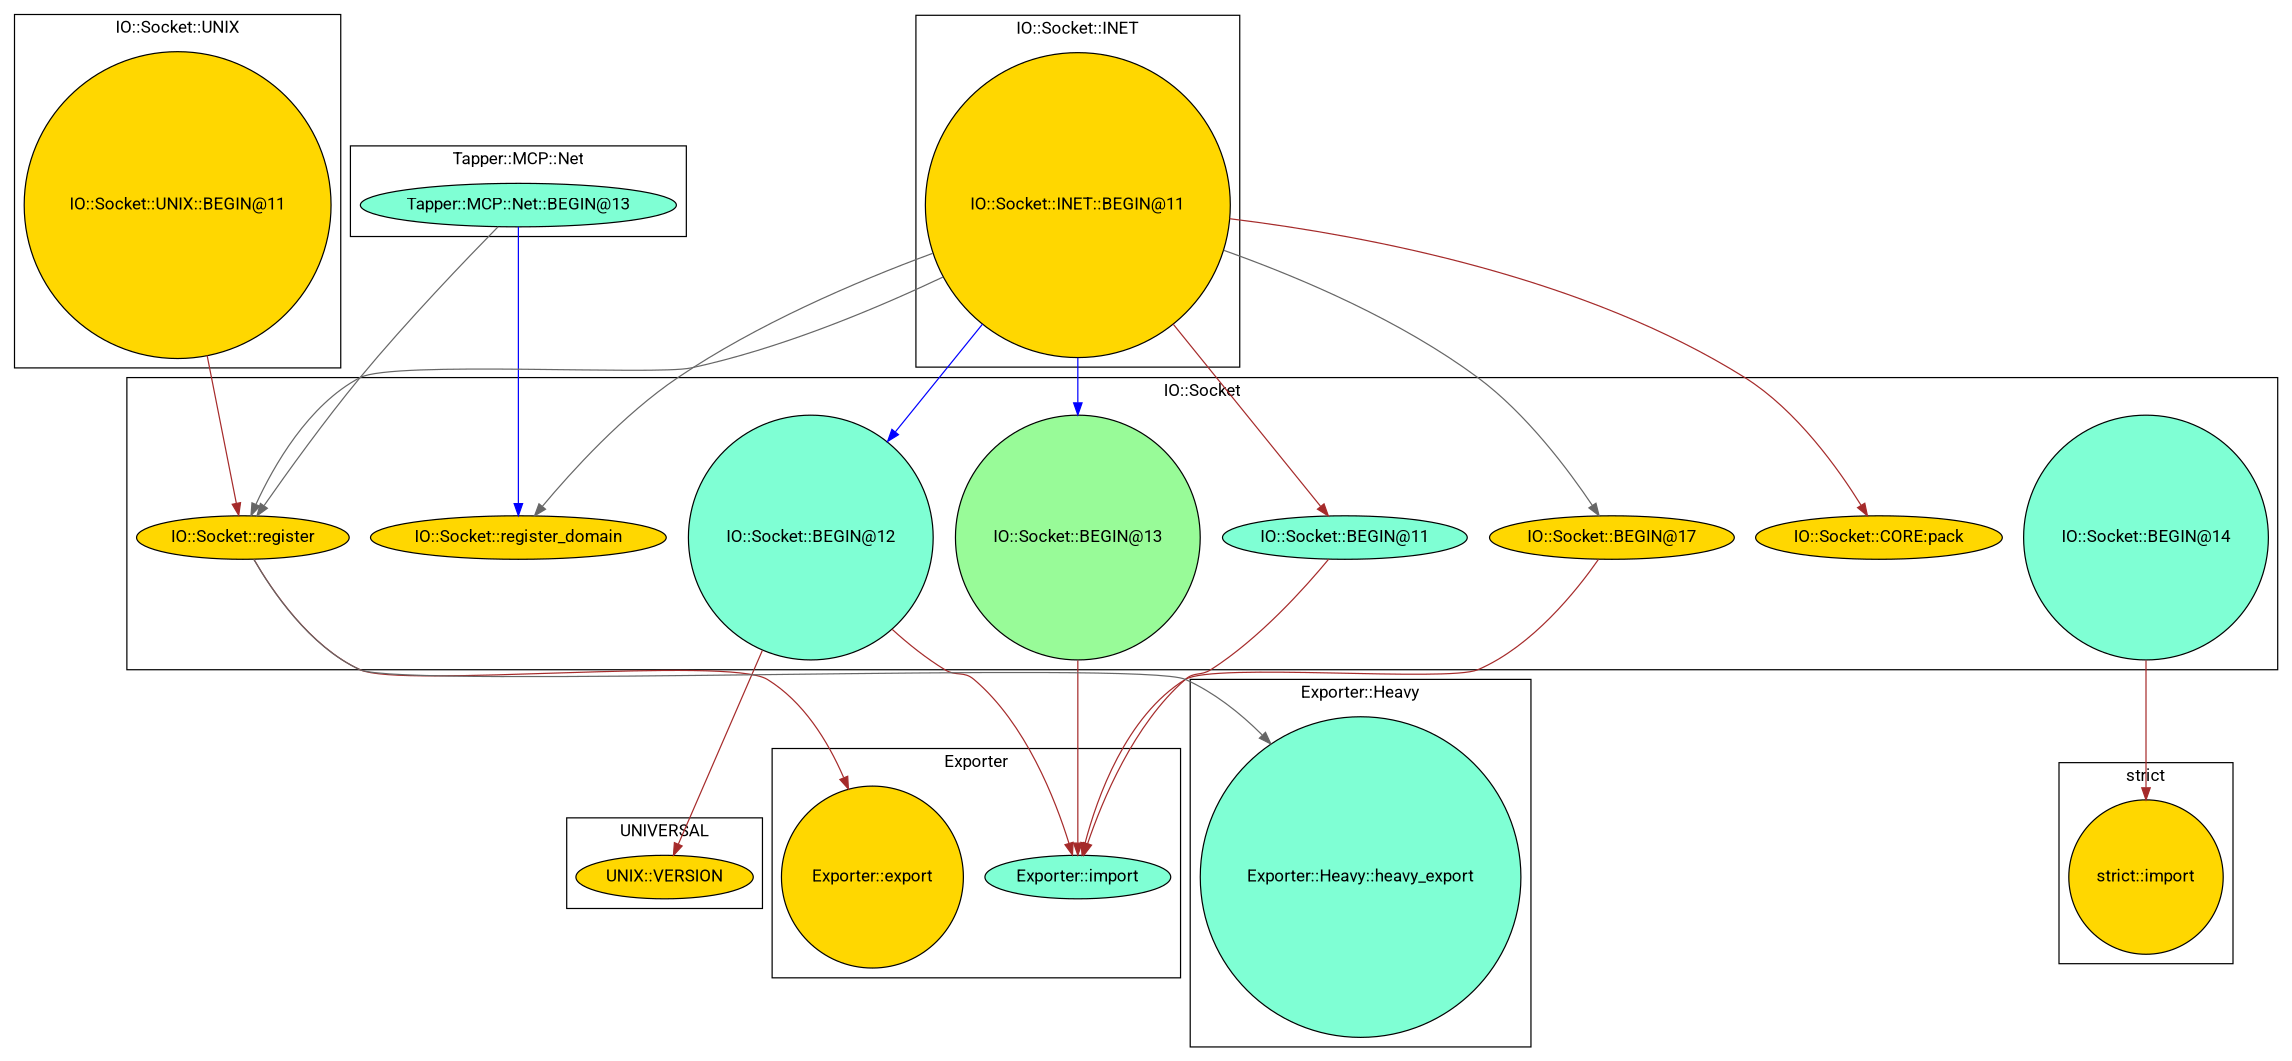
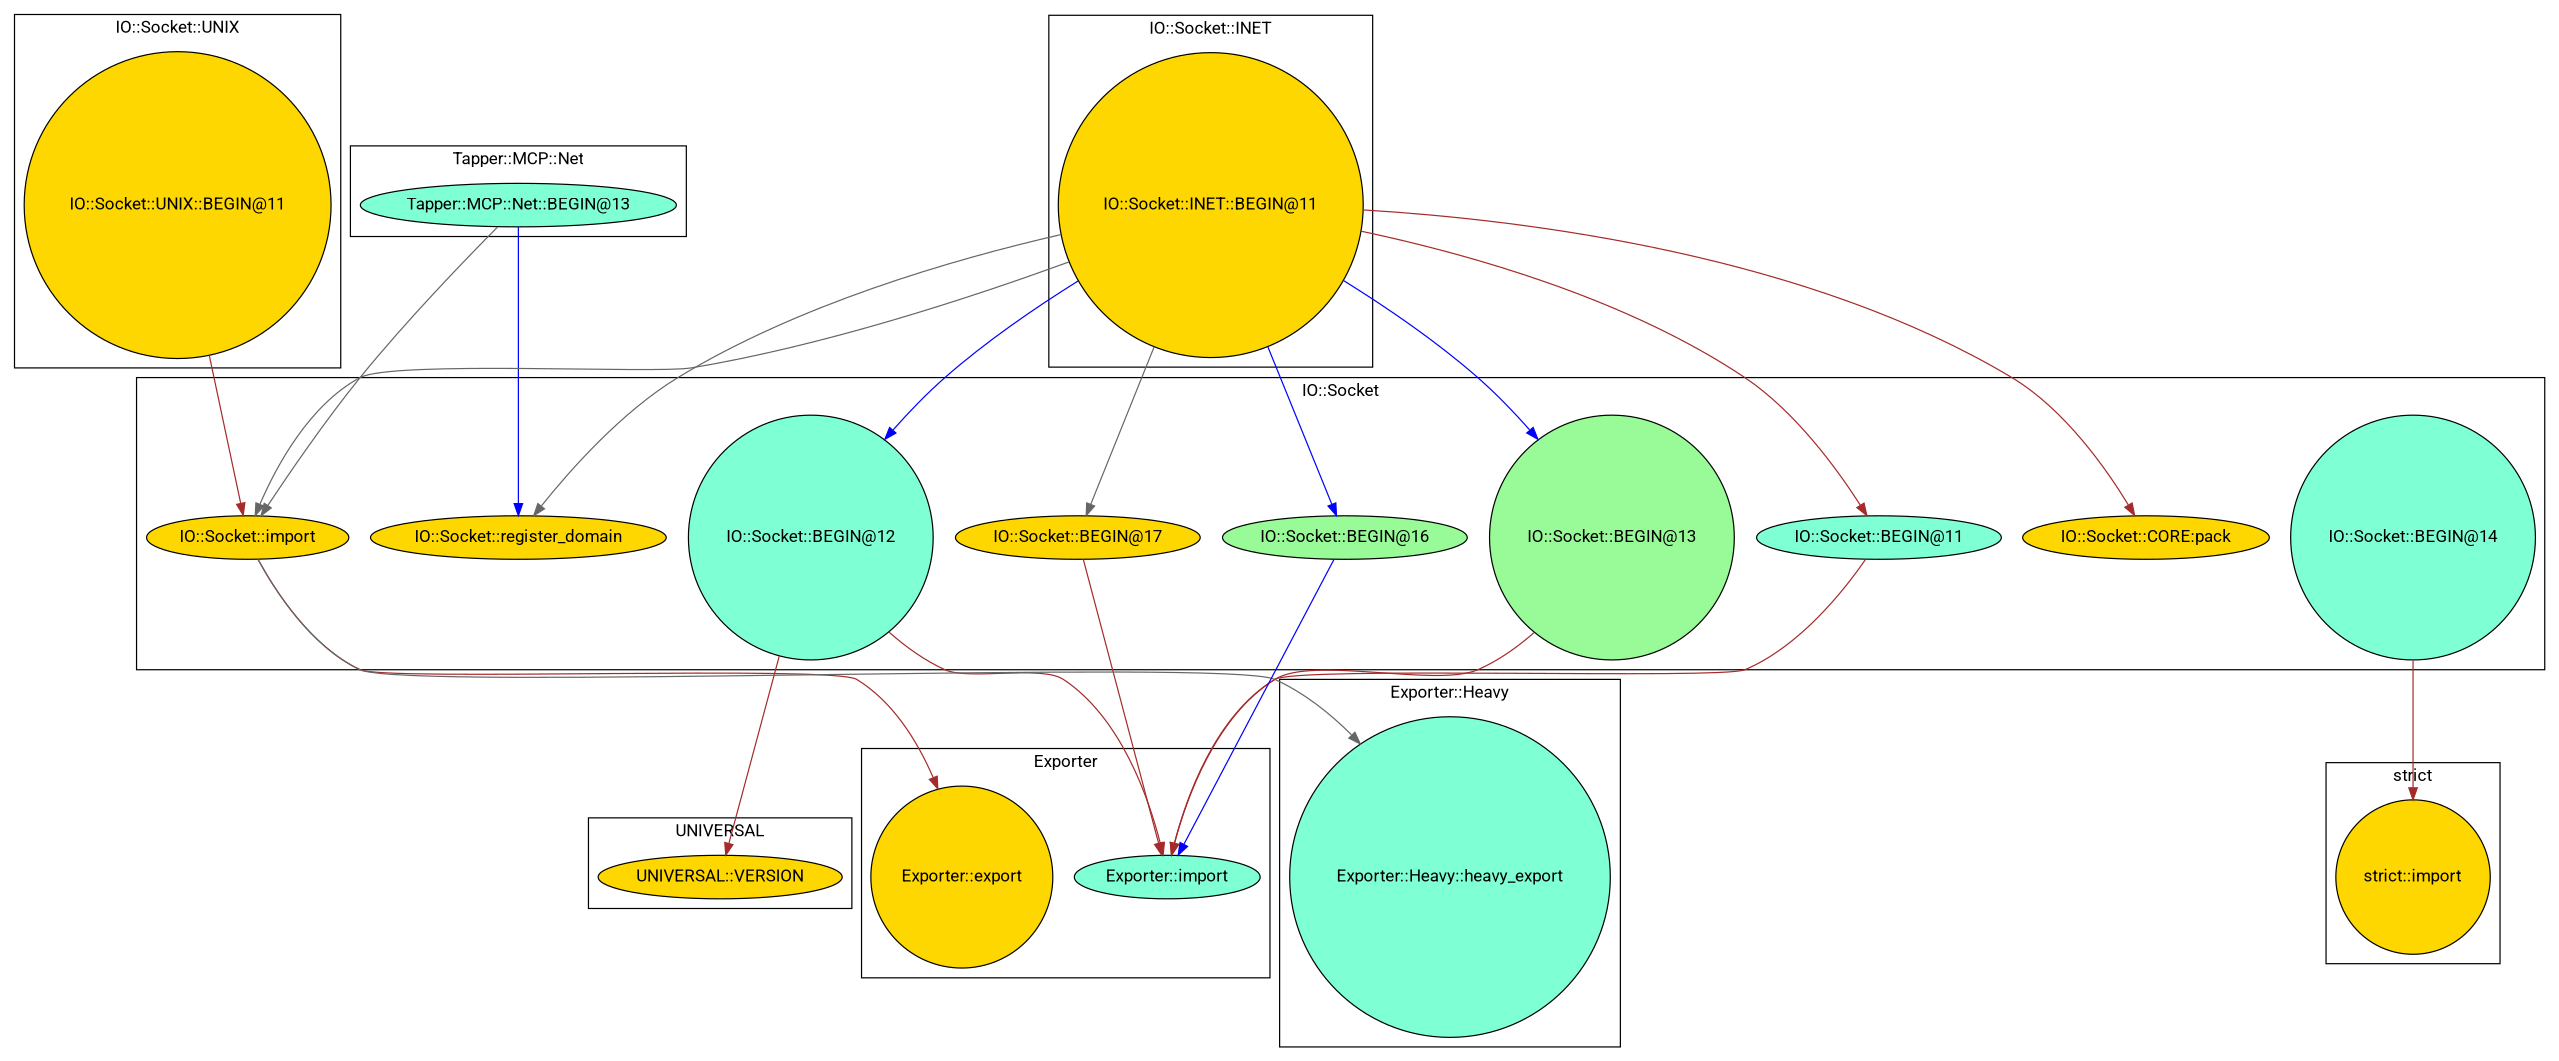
node "IO::Socket::register": label "IO::Socket::register" -> "IO::Socket::import"
node "IO::Socket::BEGIN@16": added
node "UNIX::VERSION": label "UNIX::VERSION" -> "UNIVERSAL::VERSION"
